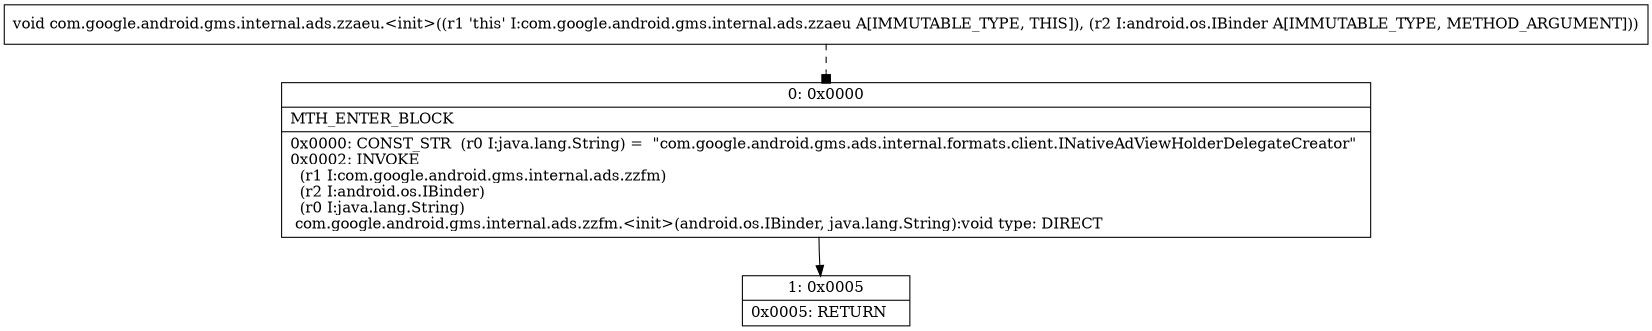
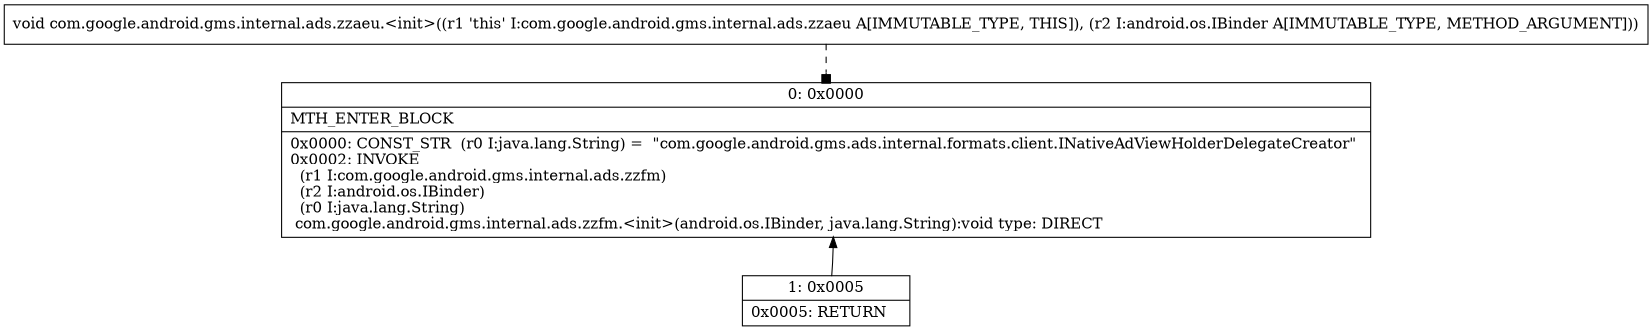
edge "0: 0x0000" -> "1: 0x0005": reversed
